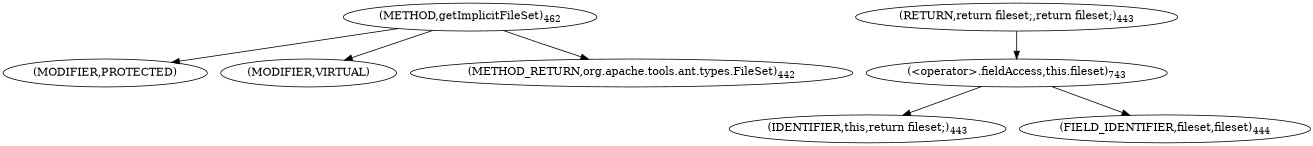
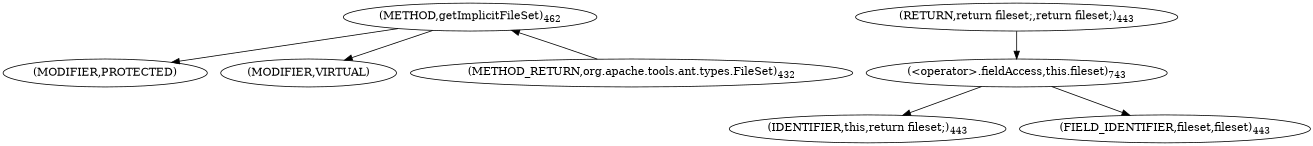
edge "(METHOD,getImplicitFileSet)" -> "(METHOD_RETURN,org.apache.tools.ant.types.FileSet)": reversed
node "(METHOD_RETURN,org.apache.tools.ant.types.FileSet)": text "442" -> "432"
node "(FIELD_IDENTIFIER,fileset,fileset)": text "444" -> "443"
